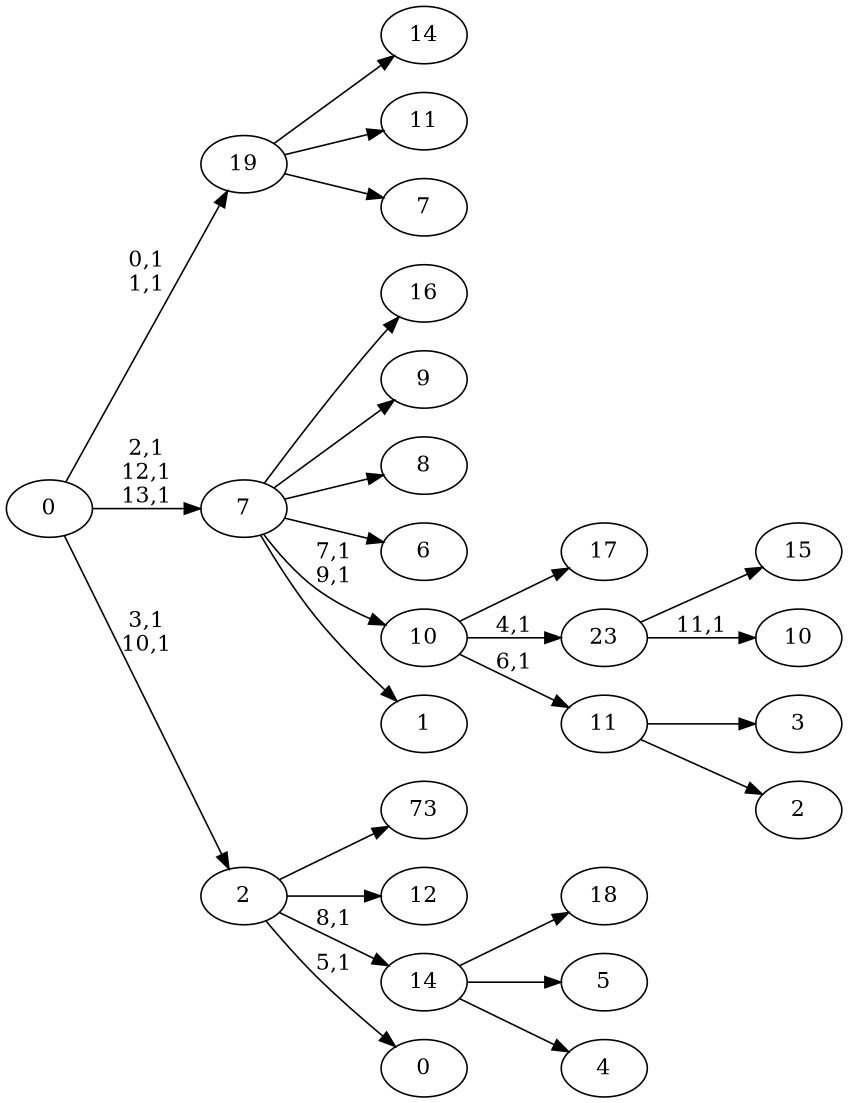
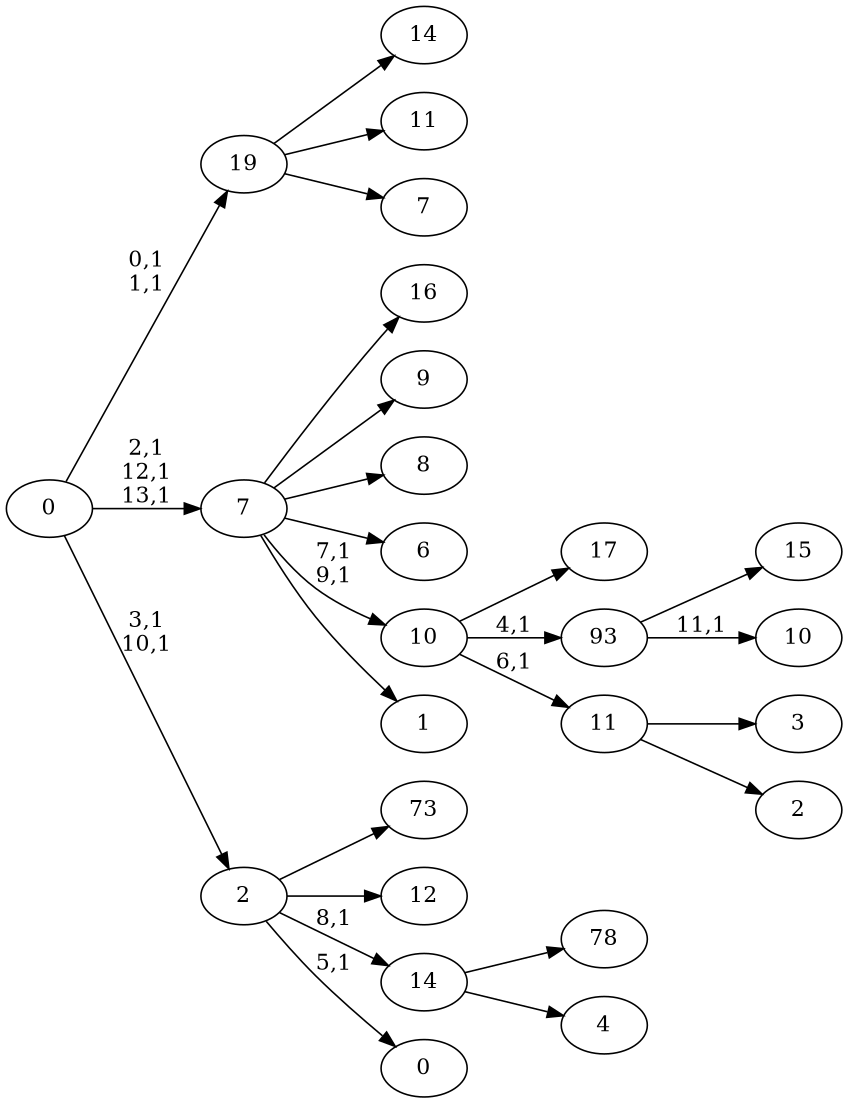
node "23": label "23" -> "93"
node "18": label "18" -> "78"
node "5": removed
